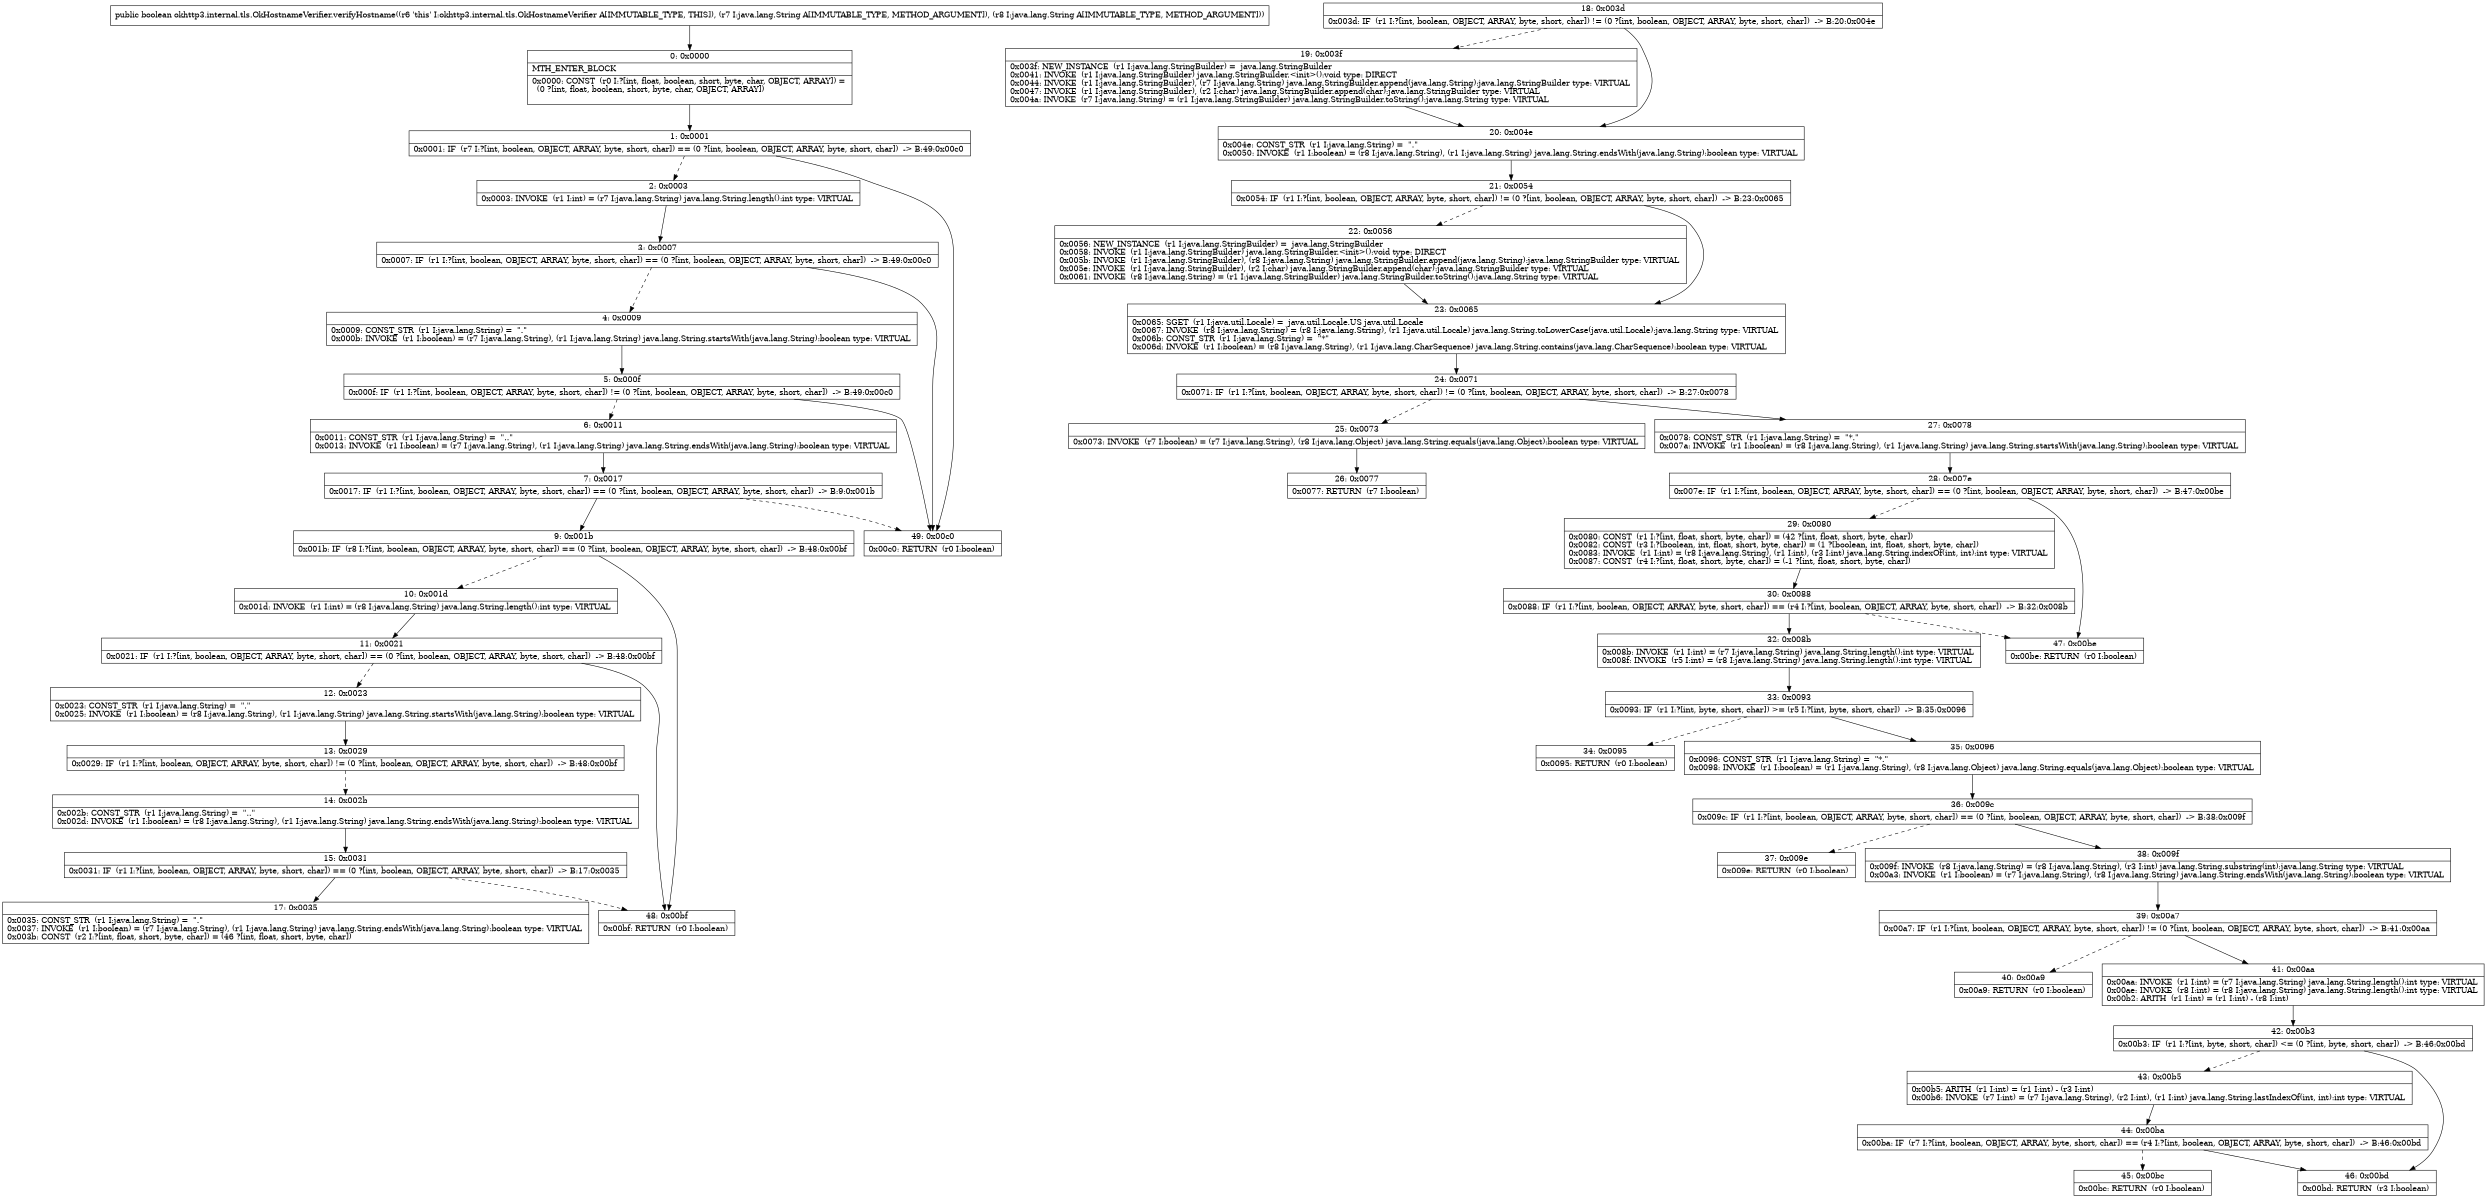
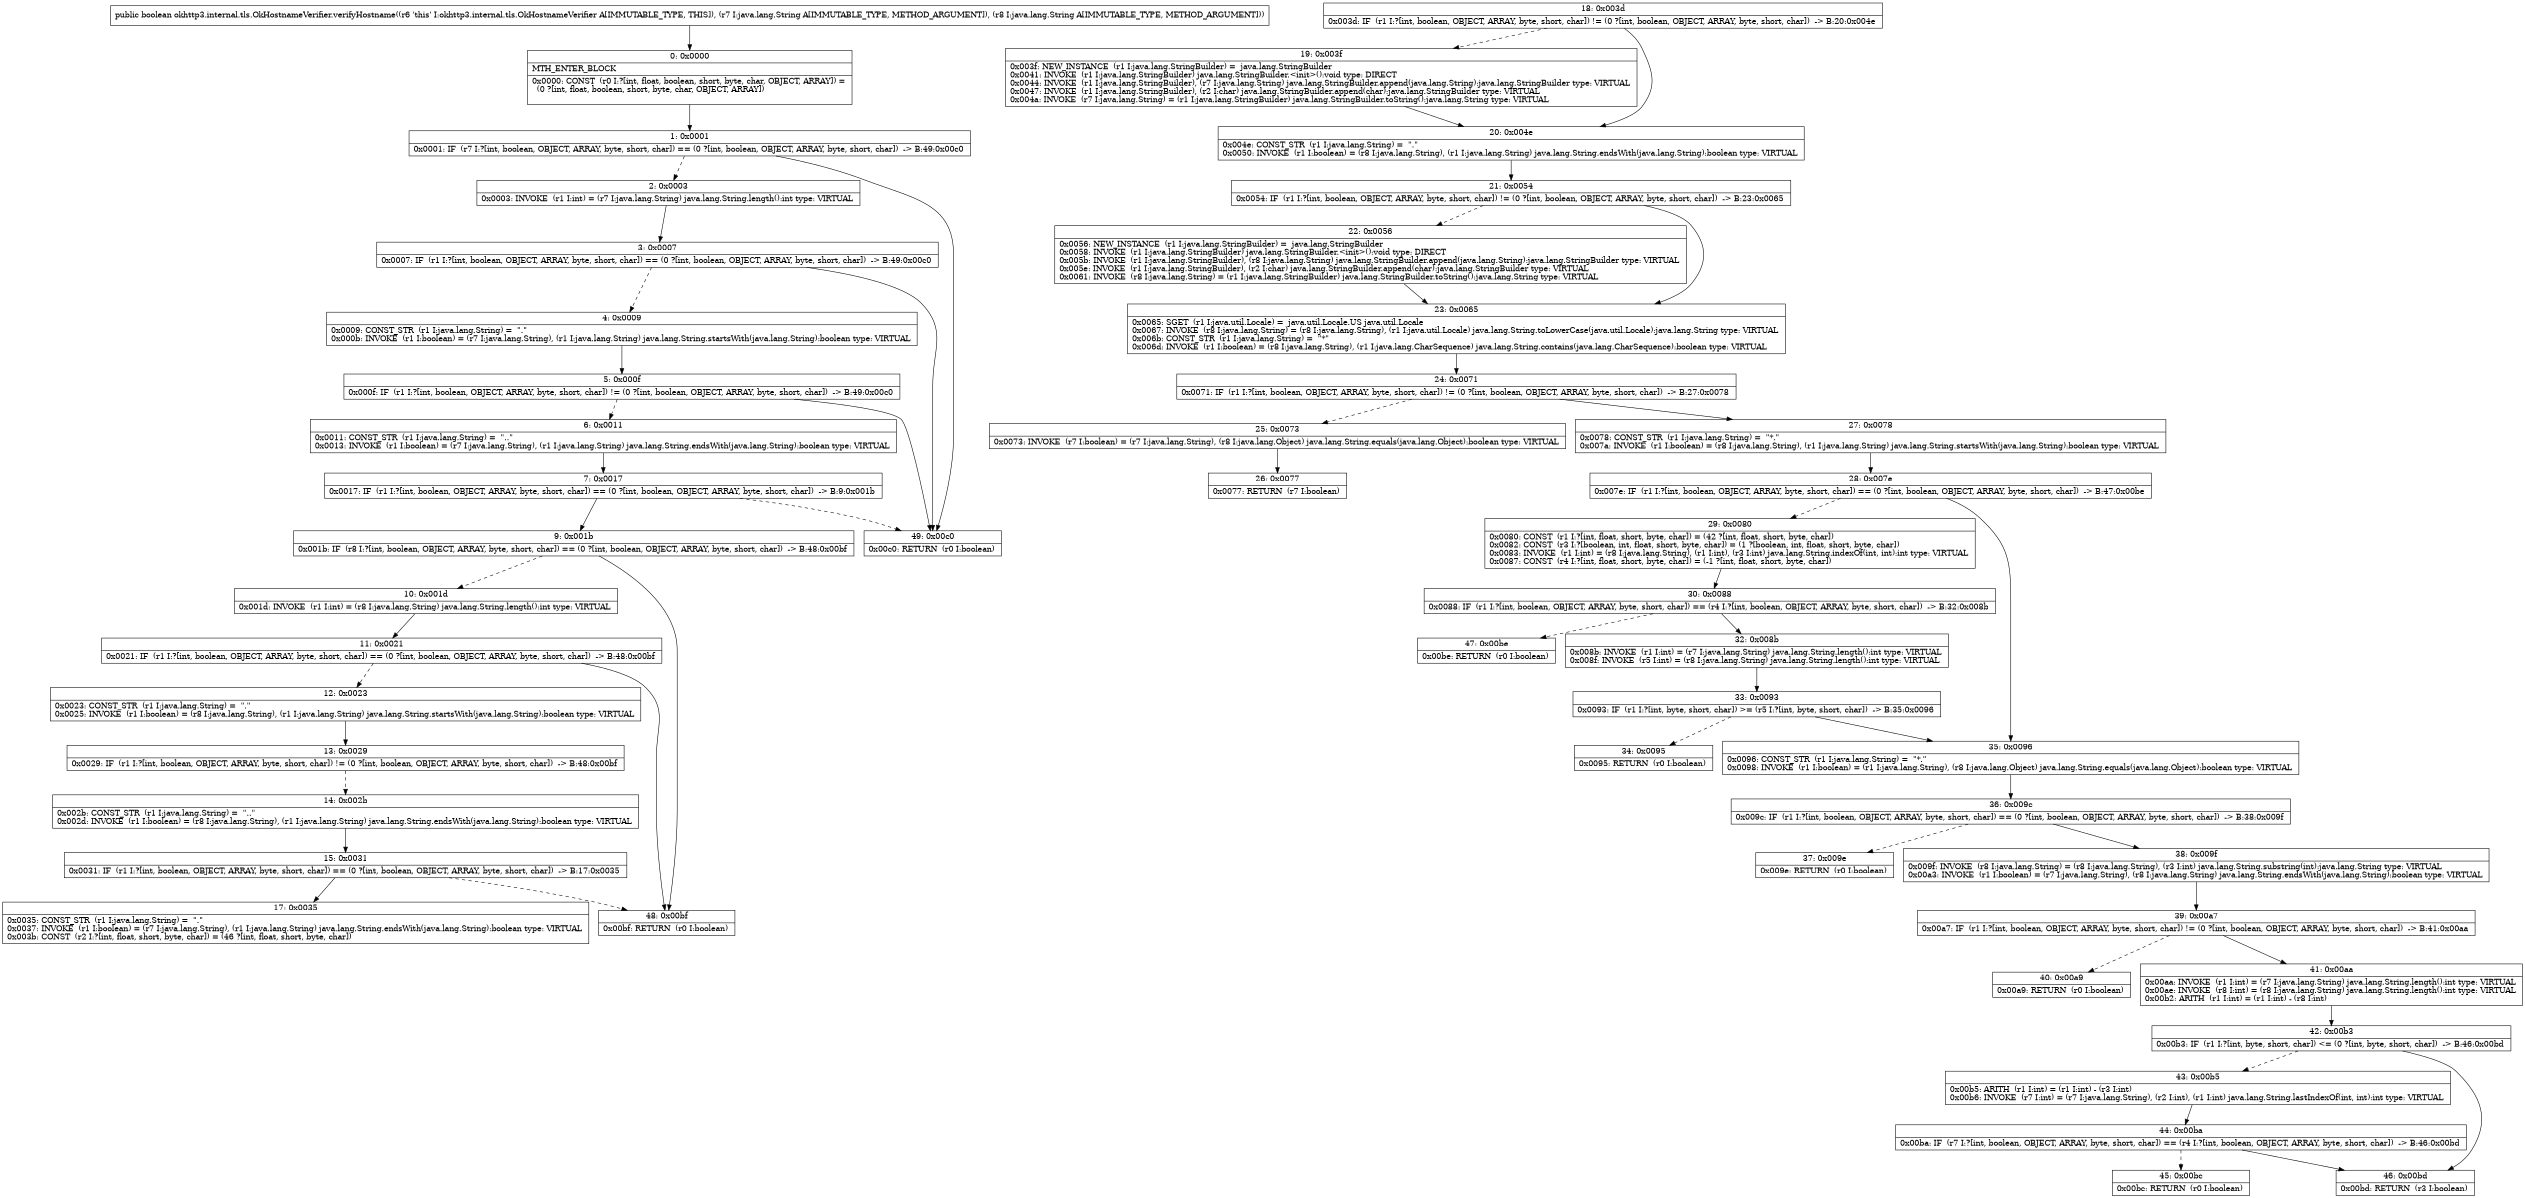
edge "28: 0x007e" -> "47: 0x00be": now "28: 0x007e" -> "35: 0x0096"
